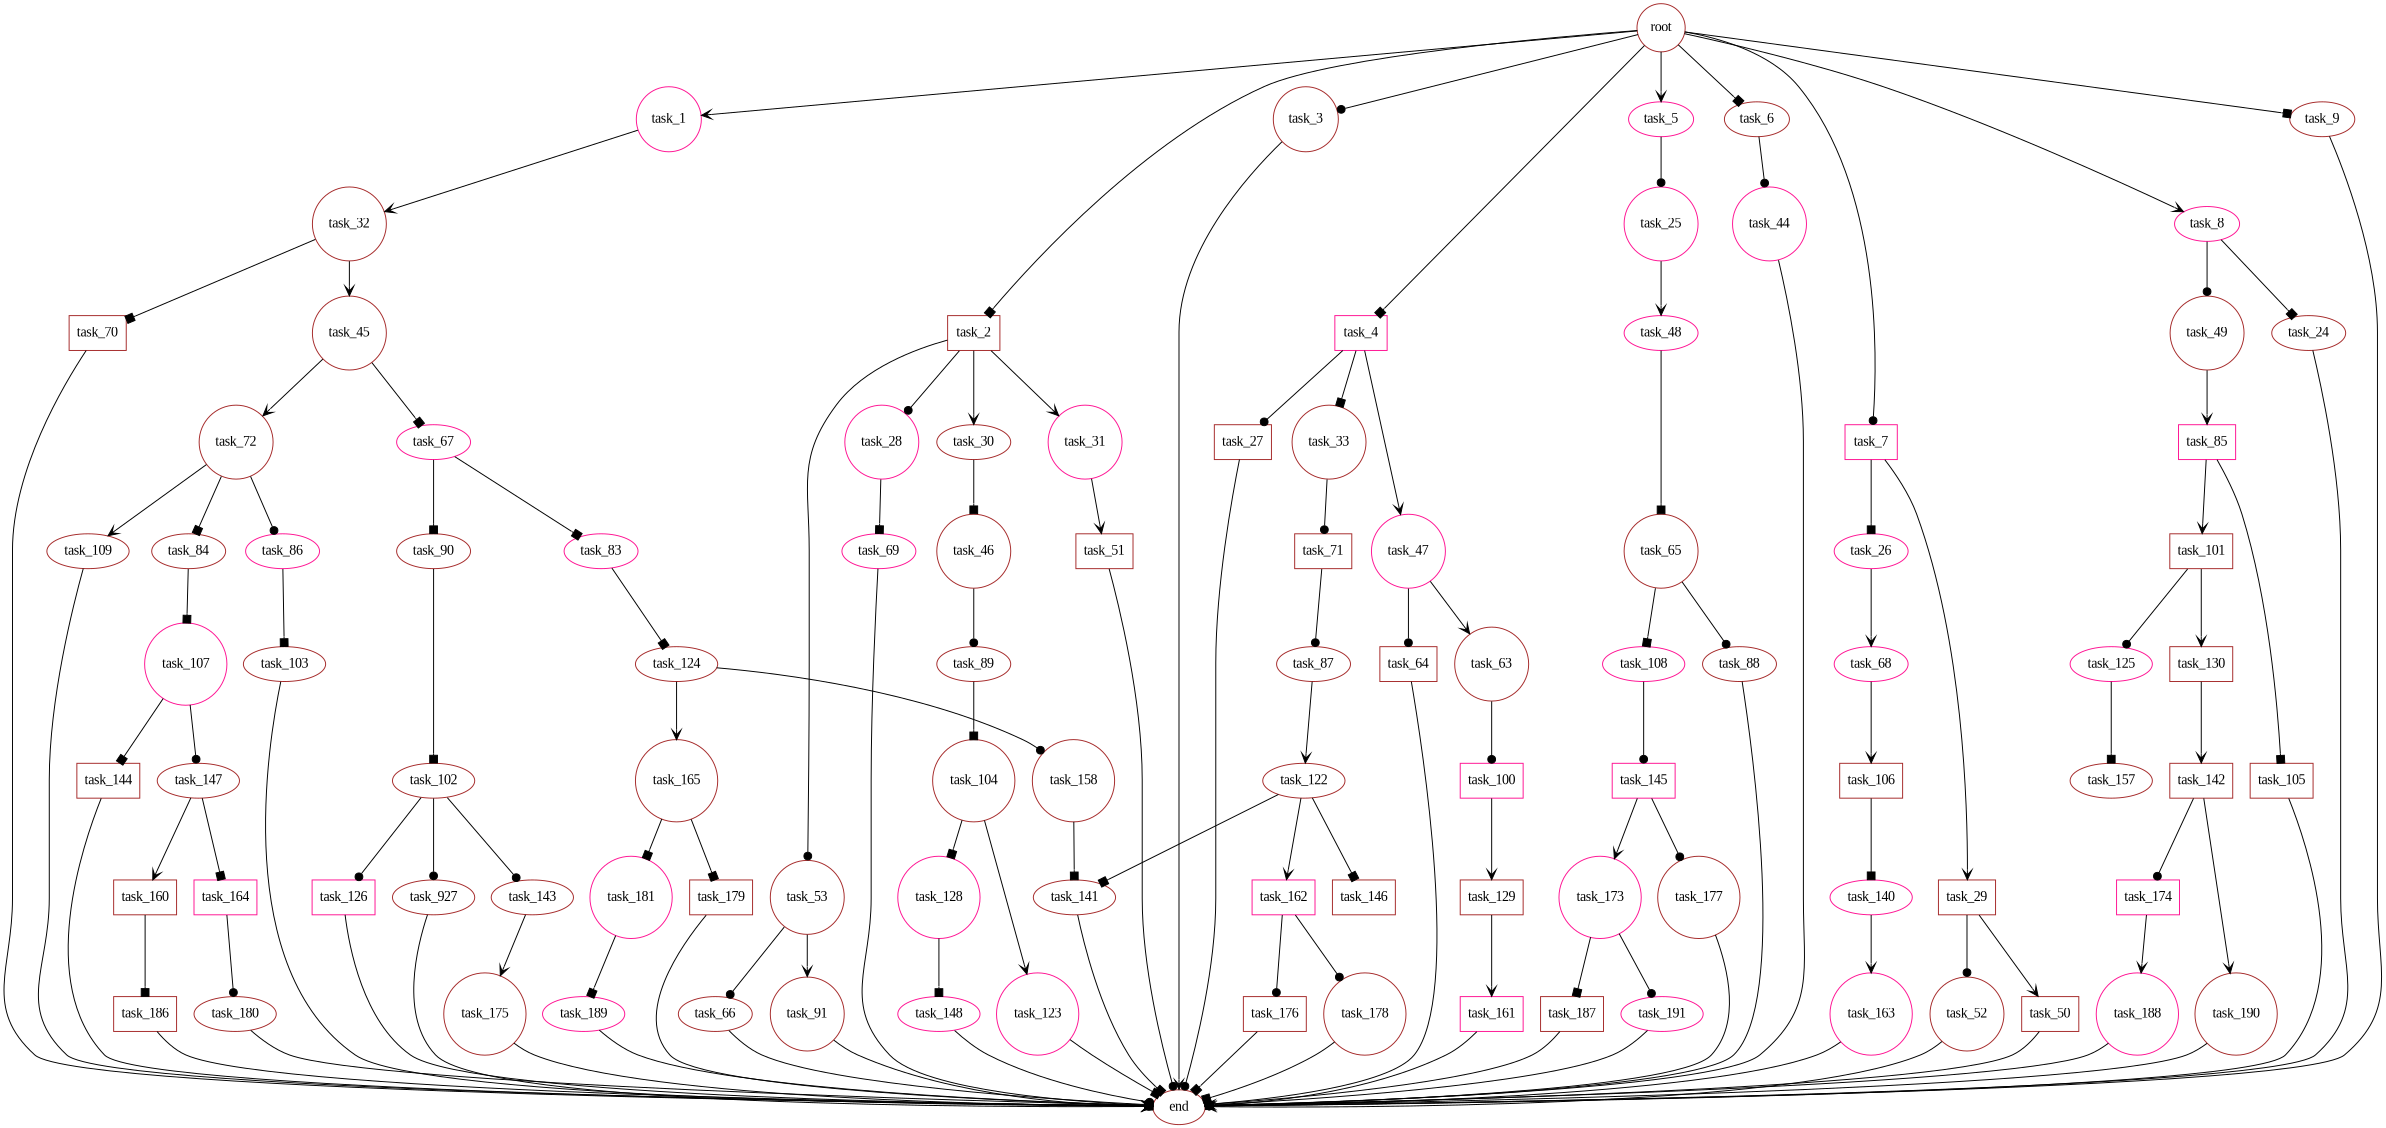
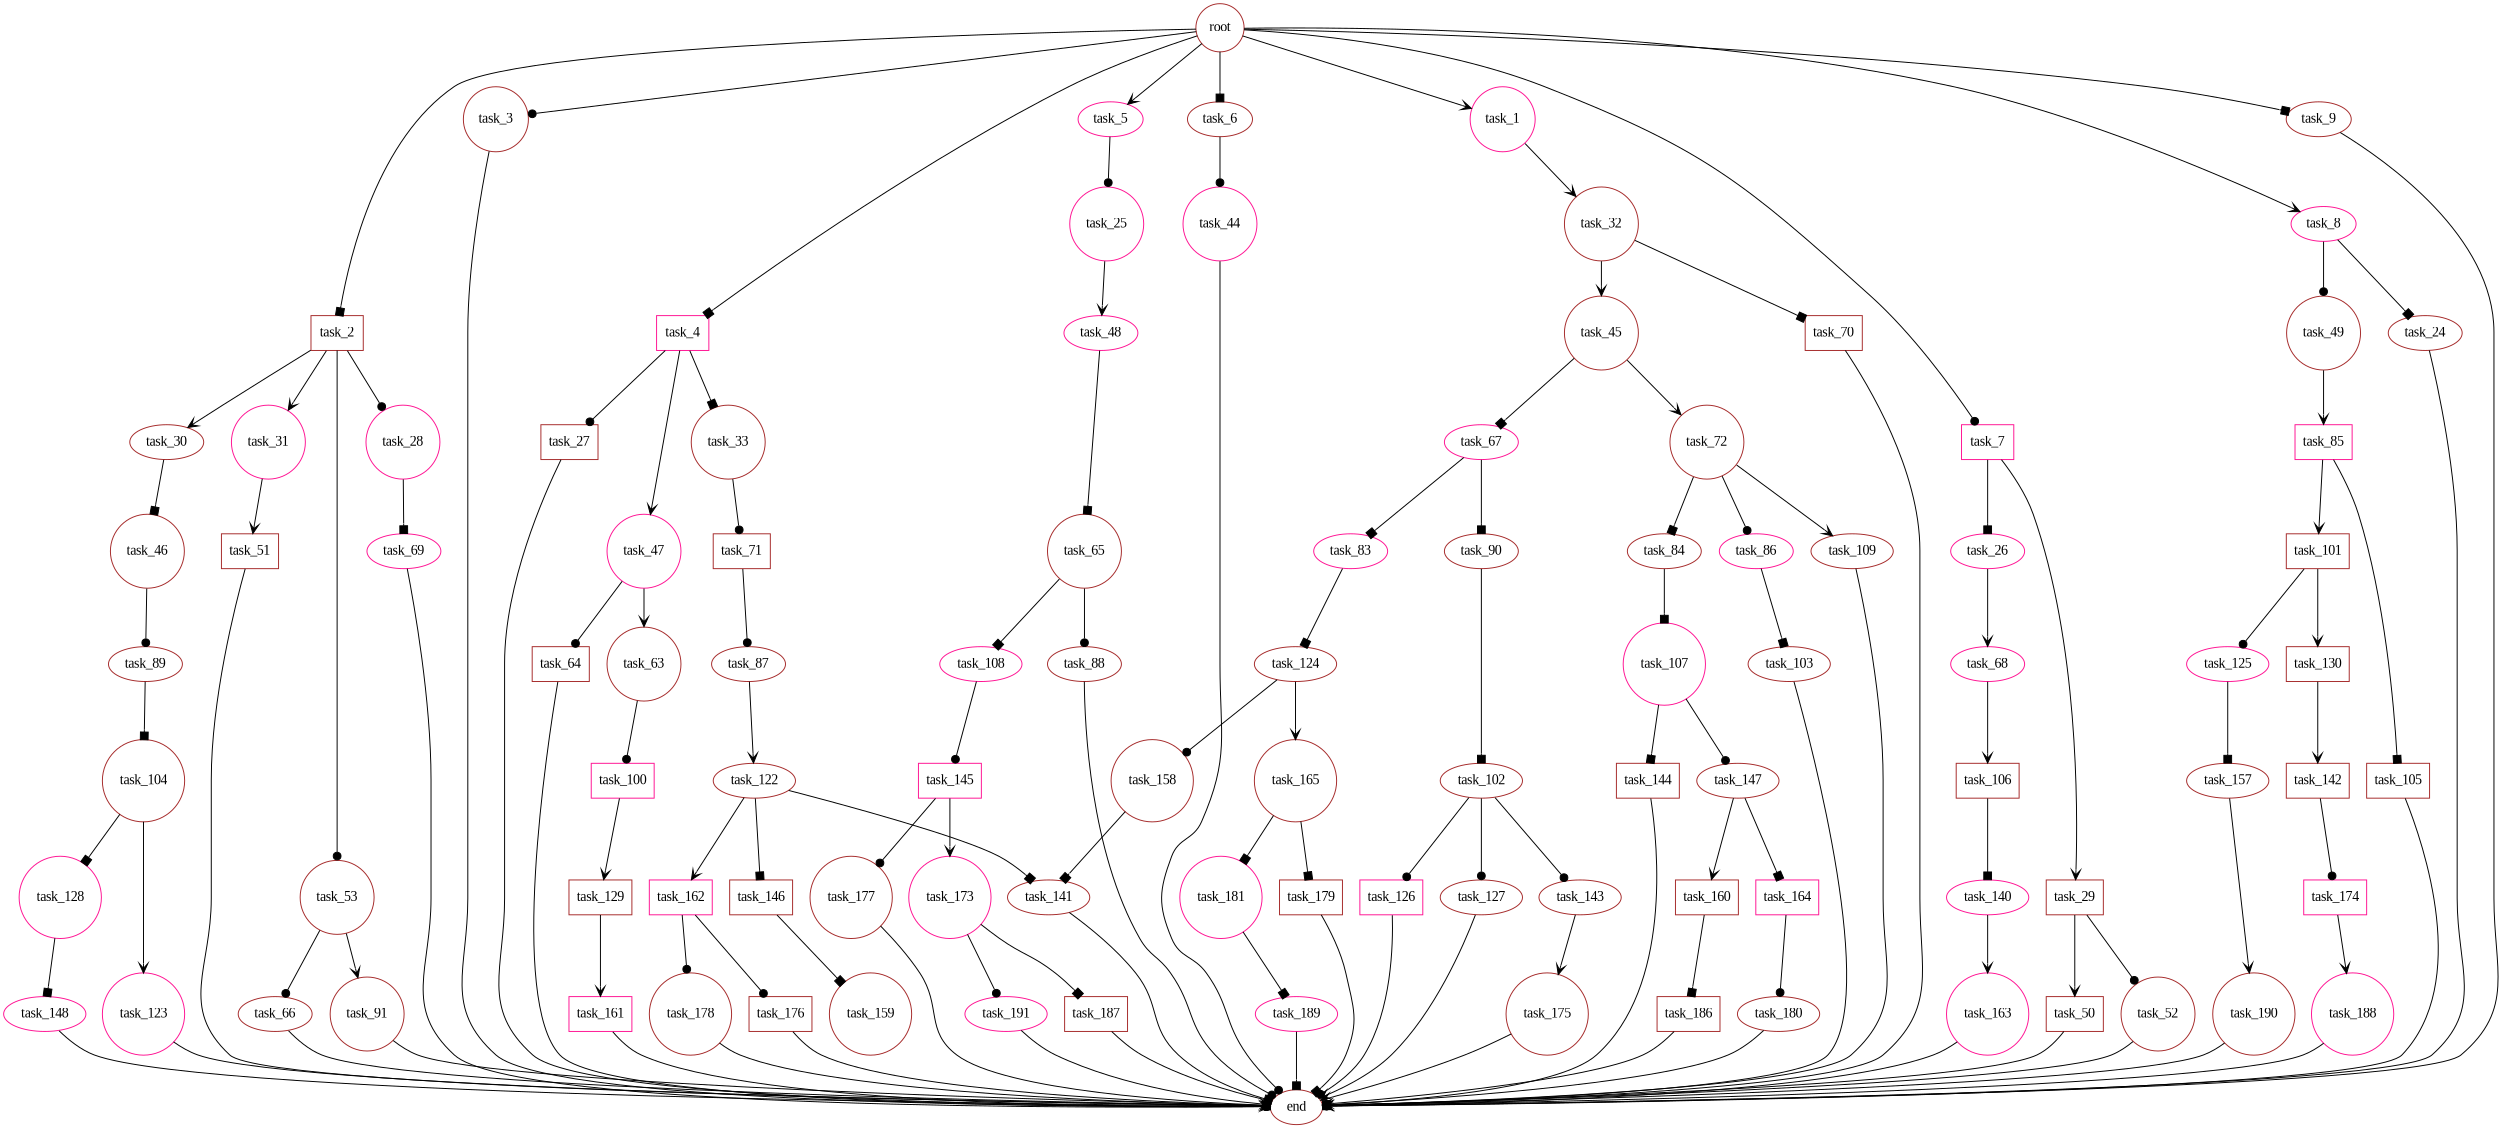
edge "task_142" -> "task_190": now "task_157" -> "task_190"
node "task_927": label "task_927" -> "task_127"
node "task_159": added
